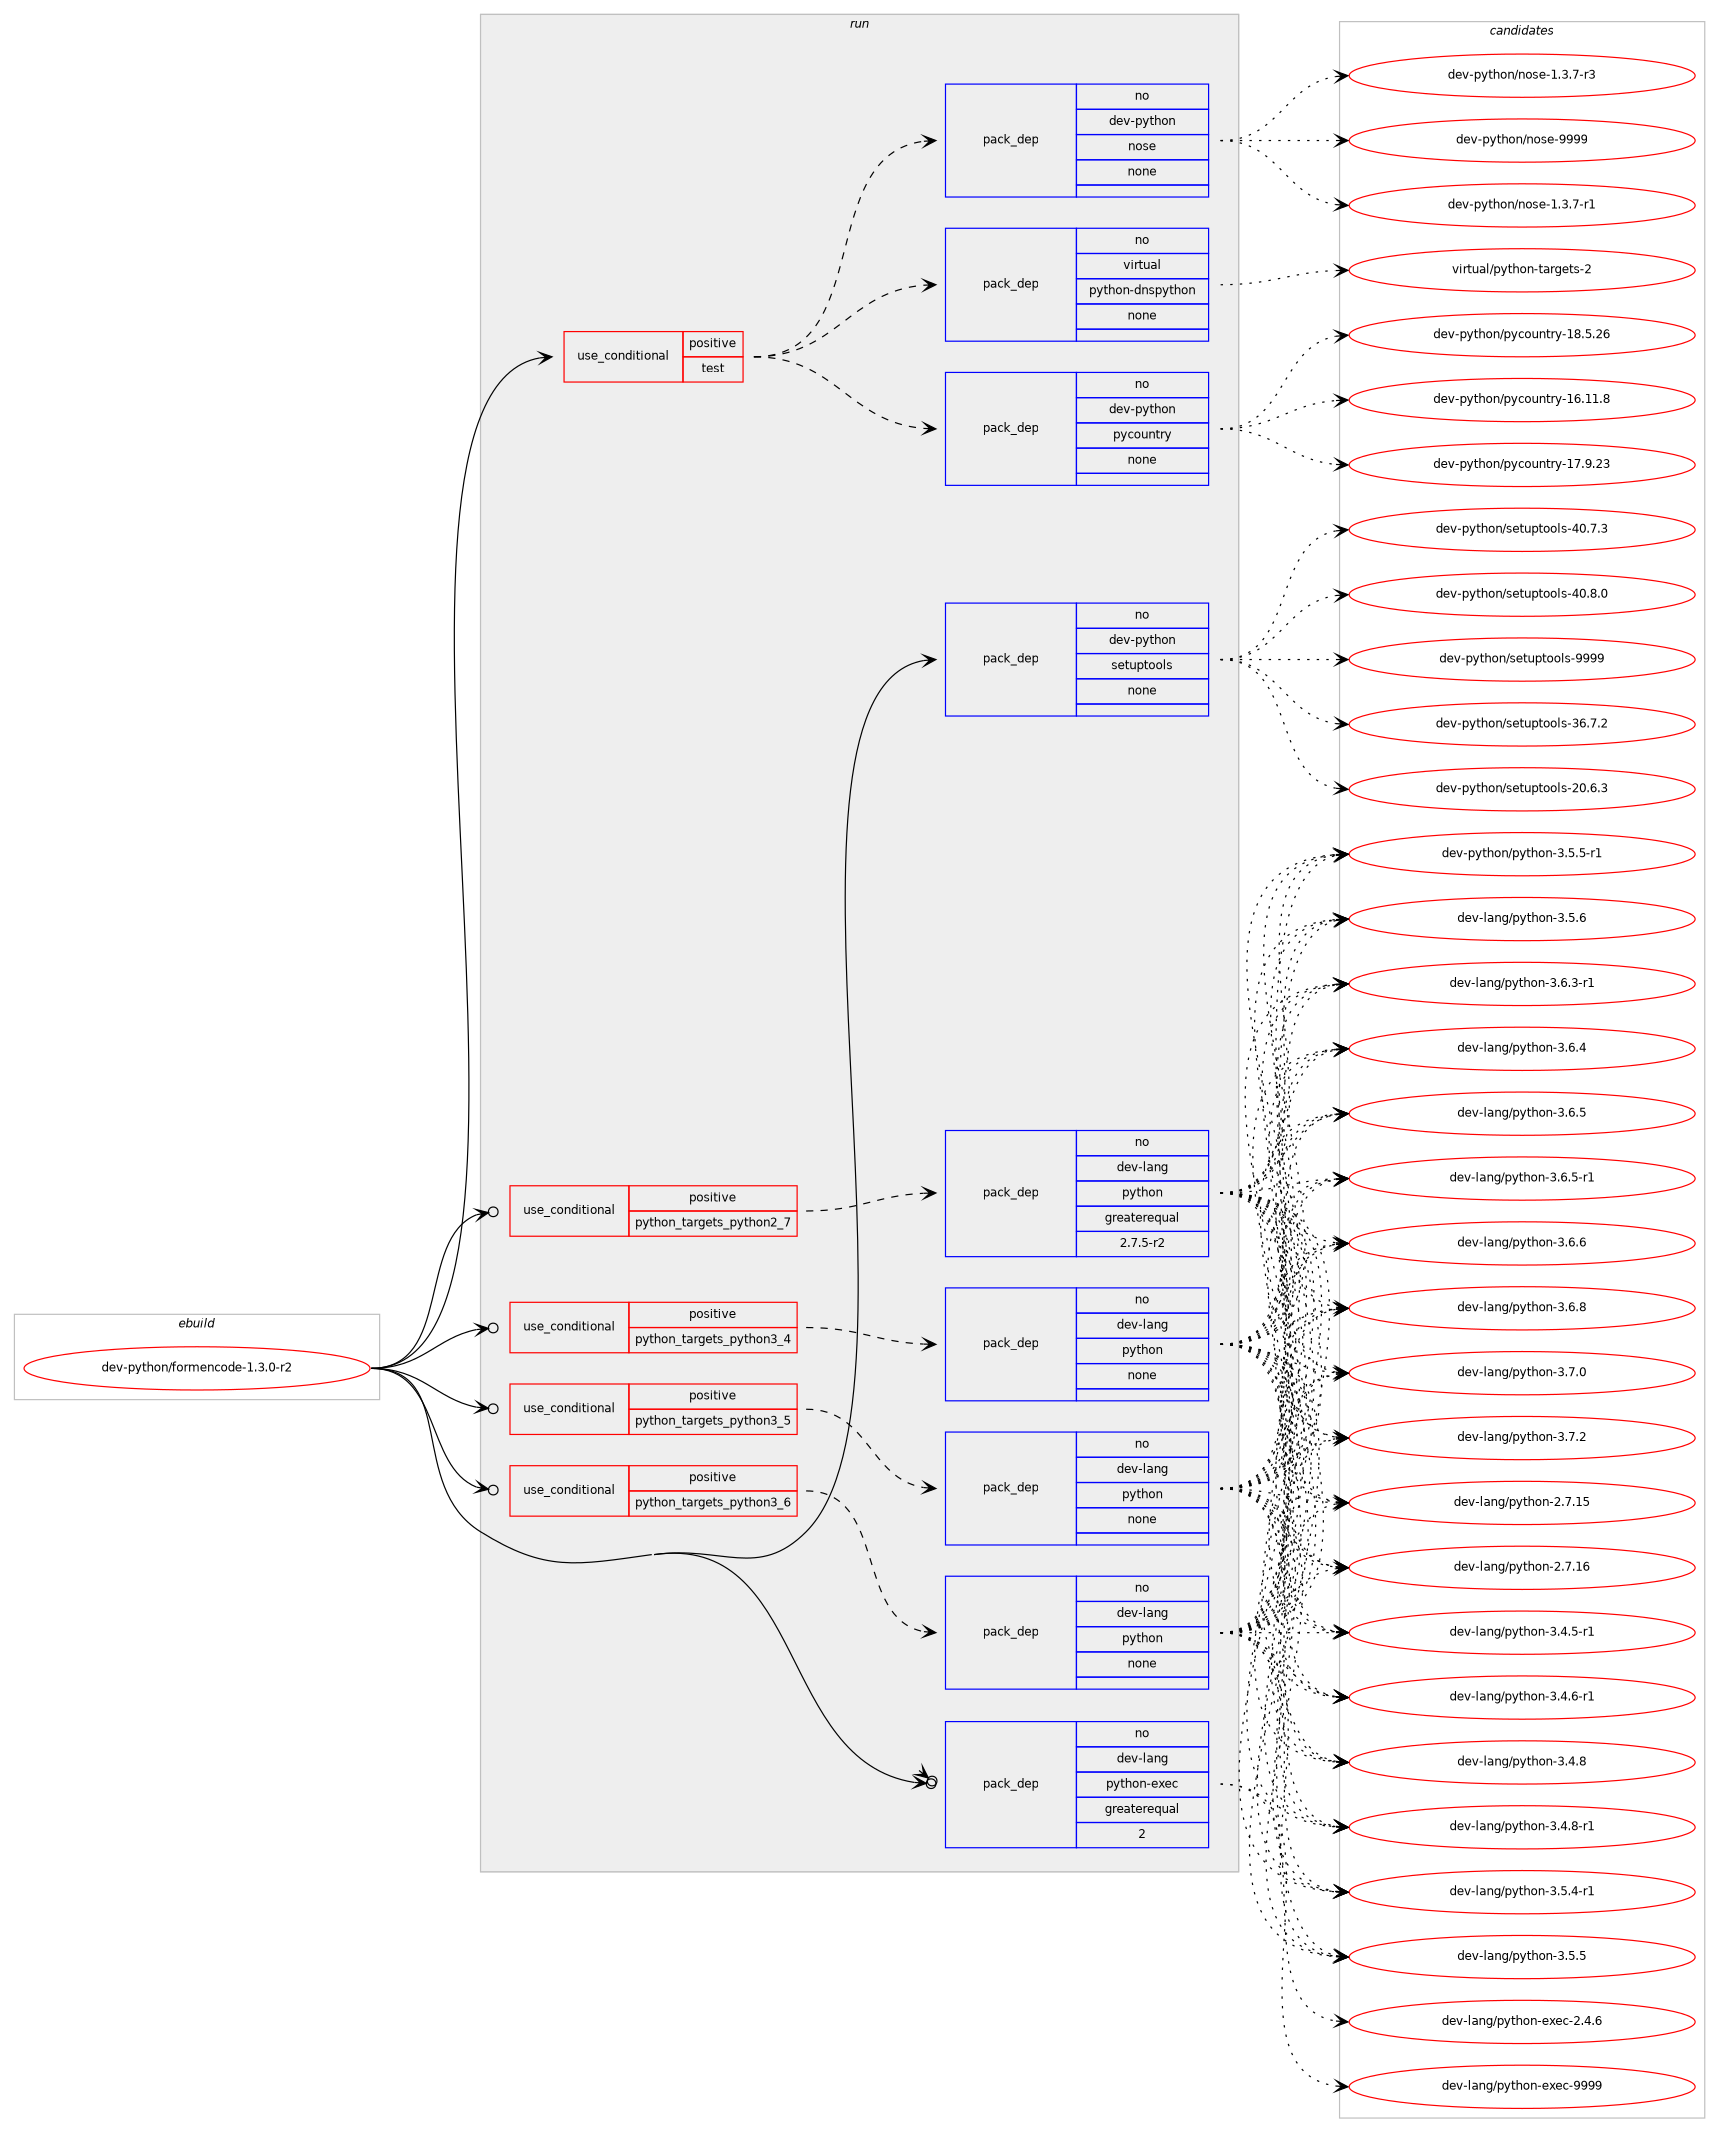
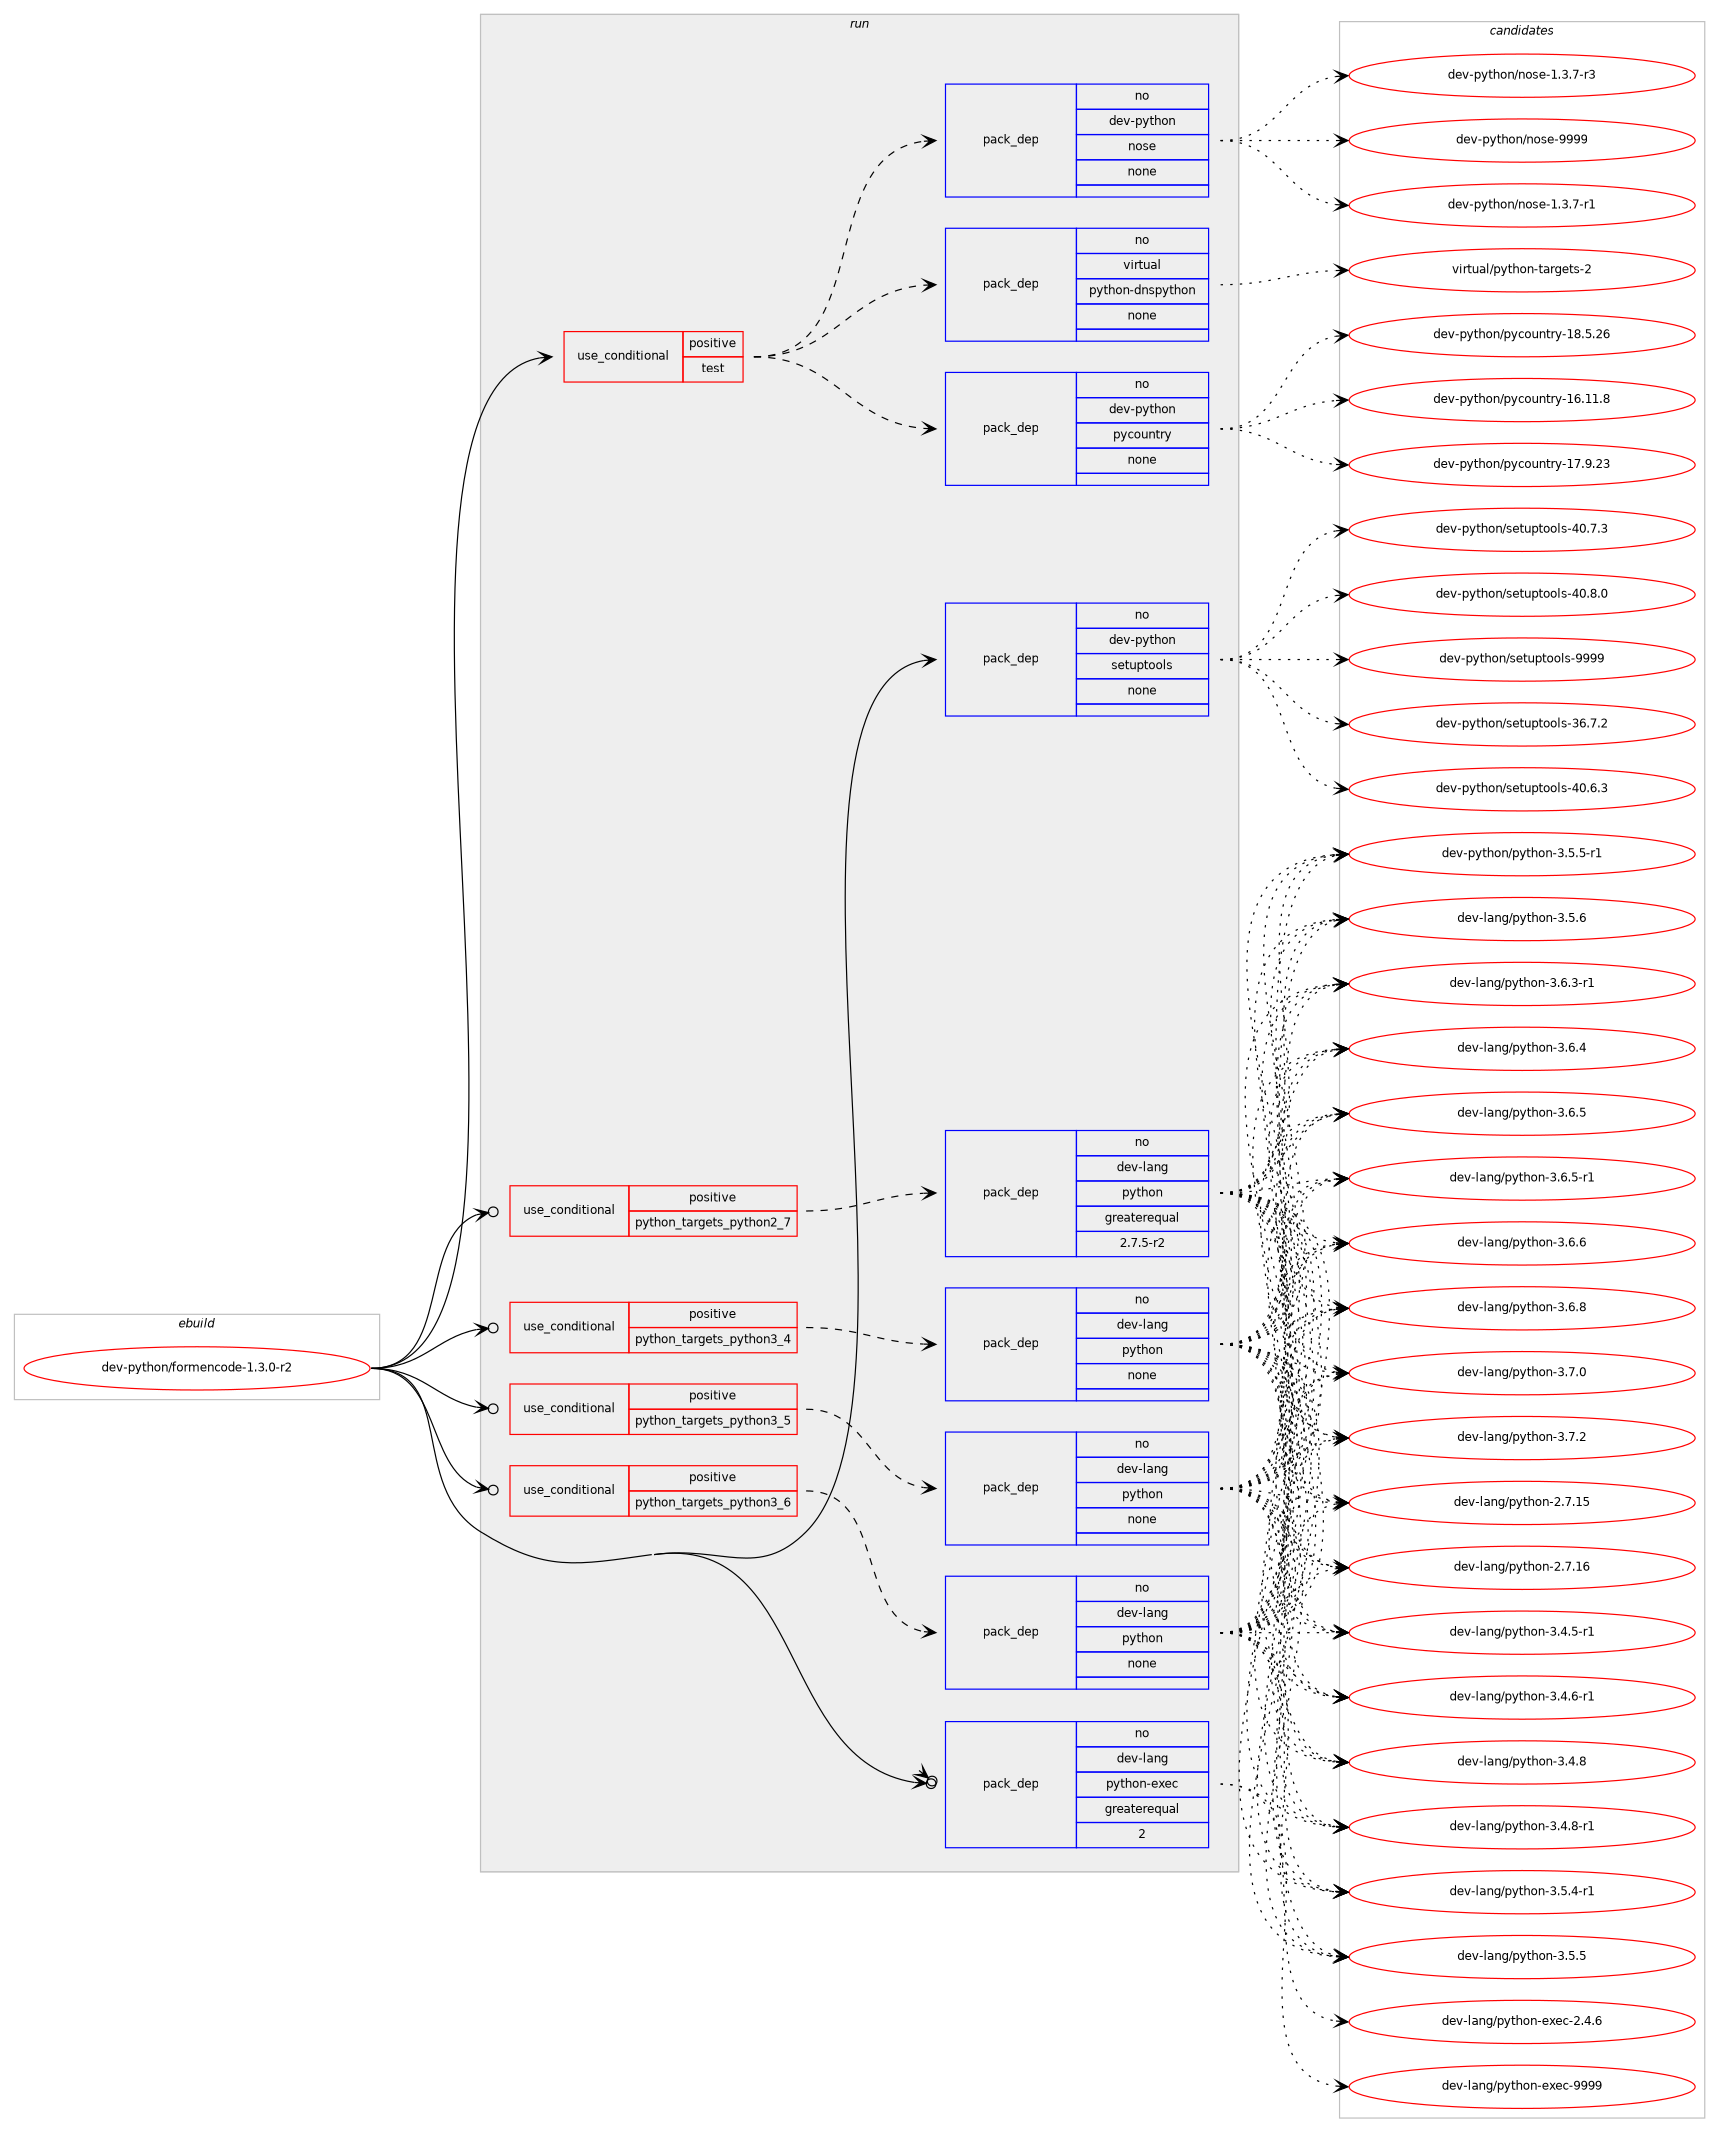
node "dev-python/setuptools-20.6.3": label "dev-python/setuptools-20.6.3" -> "dev-python/setuptools-40.6.3"
